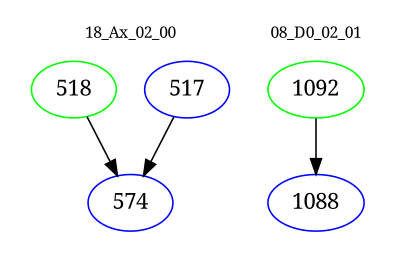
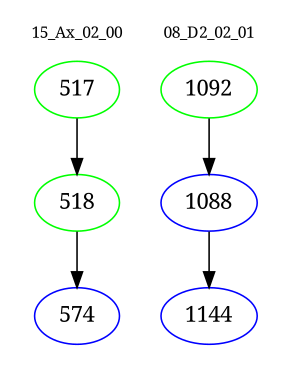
cluster "18_Ax_02_00": label "18_Ax_02_00" -> "15_Ax_02_00"
cluster "08_D0_02_01": label "08_D0_02_01" -> "08_D2_02_01"
node "517": color blue -> green
edge "517" -> "574": now "517" -> "518"
node "1144": added
